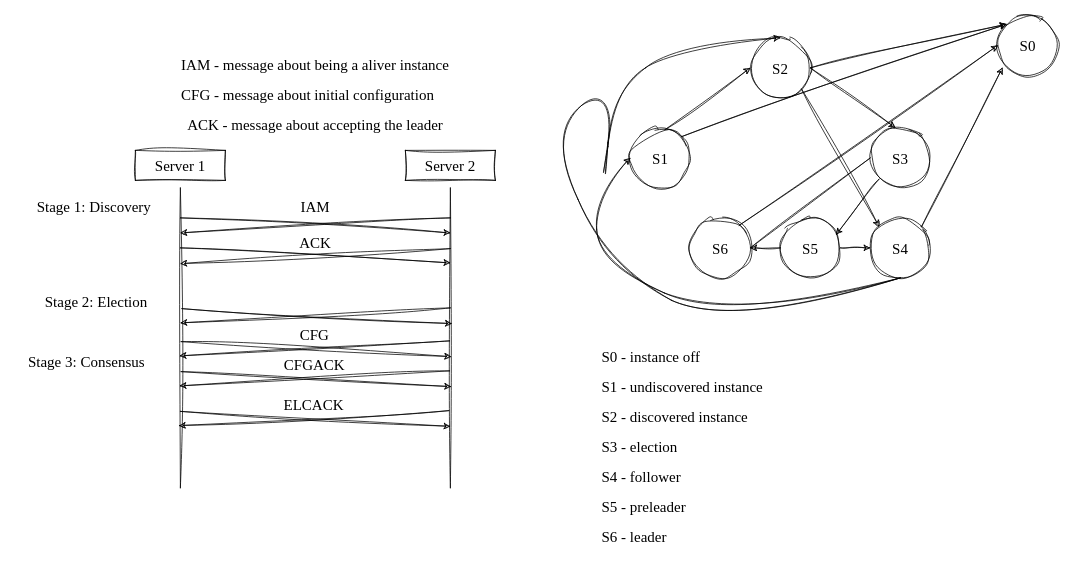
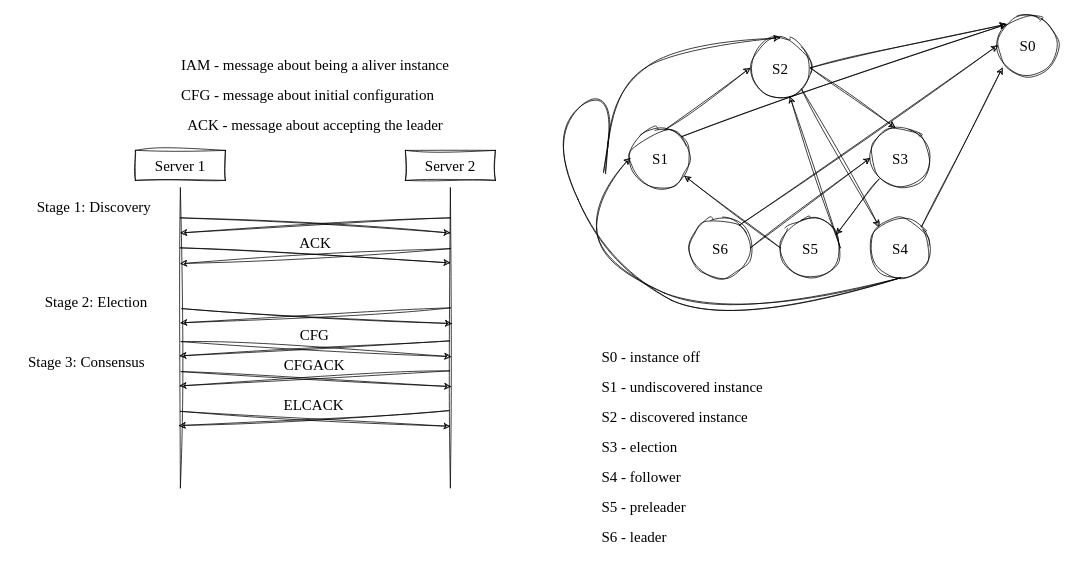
edge "S3" -- "S6": arrowhead none -> classic
node "IAM": removed
edge "S5" -> "S6": now "S5" -> "S1"
edge "S5" -> "S4": now "S5" -> "S2"
